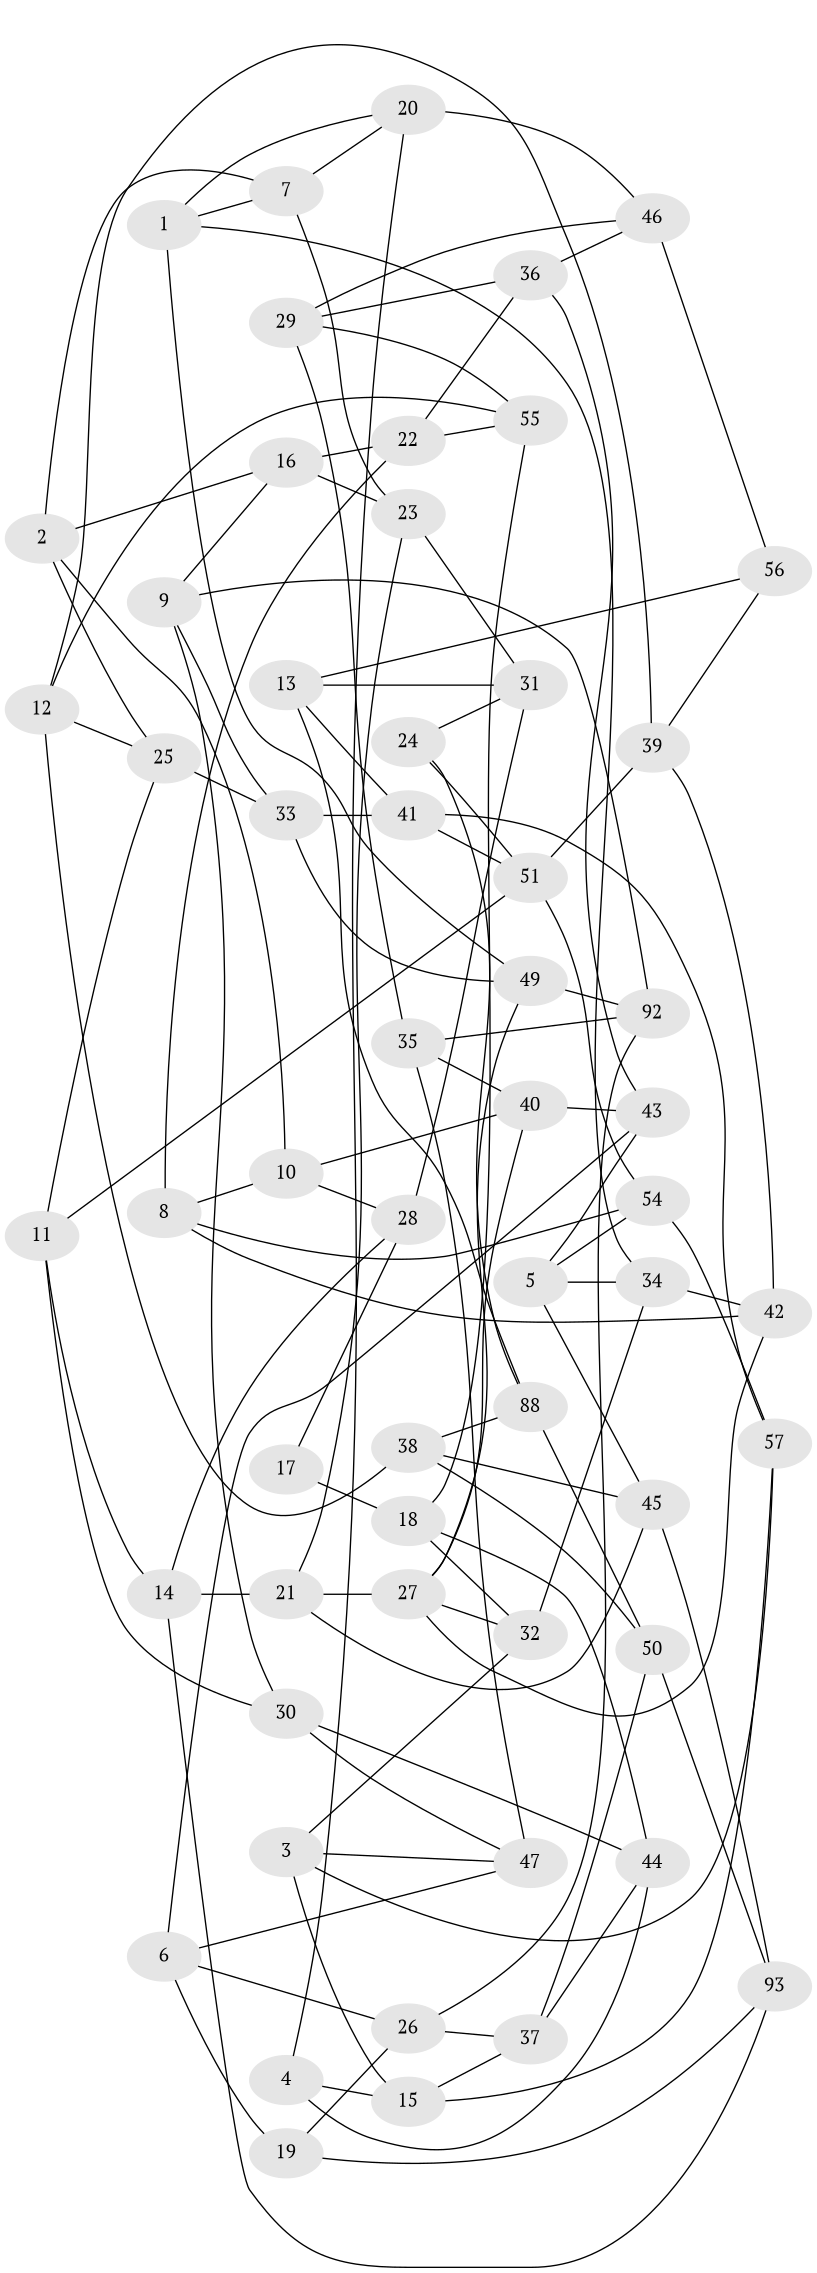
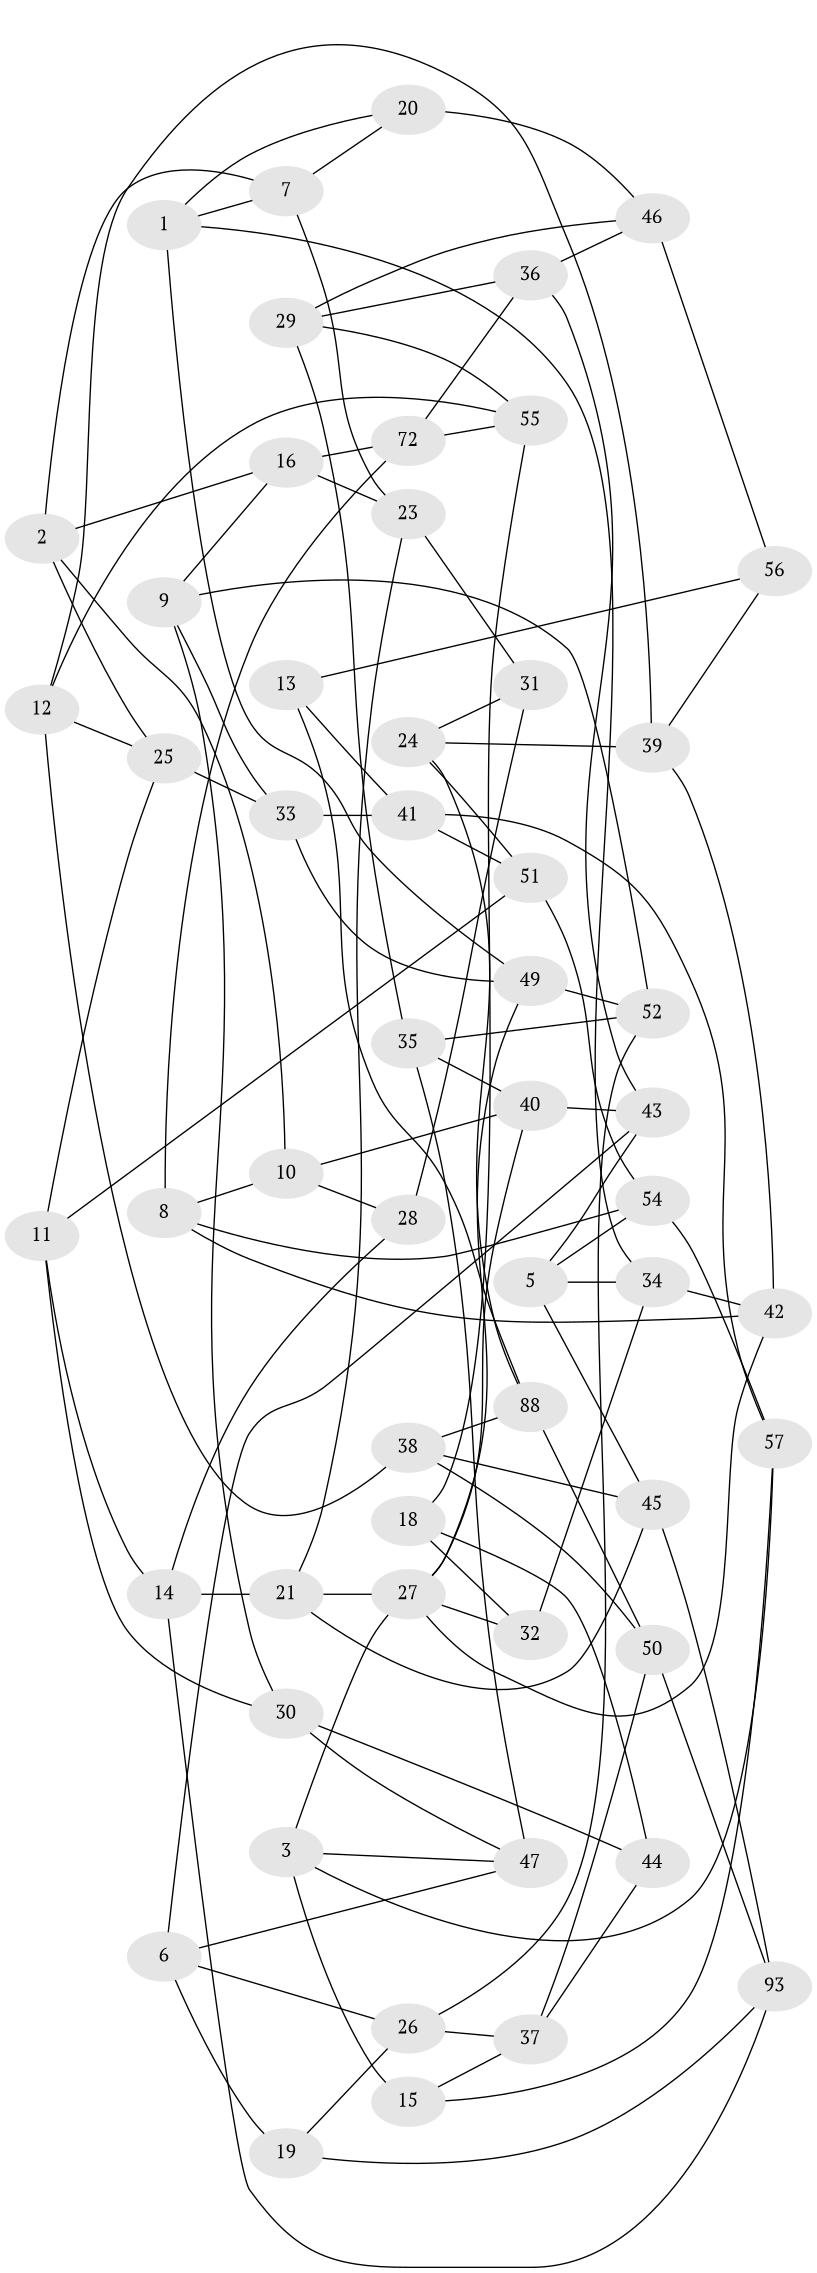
node "22": label "22" -> "72"
edge "13" -- "31": removed
edge "39" -- "51": now "39" -- "24"
node "92": label "92" -> "52"
node "17": removed
edge "32" -- "3": now "27" -- "3"
node "4": removed
